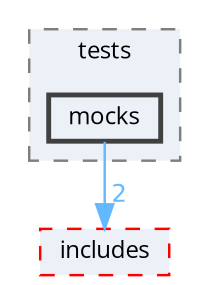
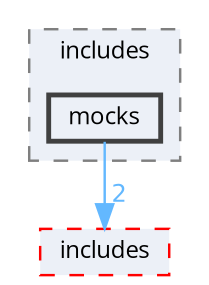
cluster "tests": label "tests" -> "includes"
